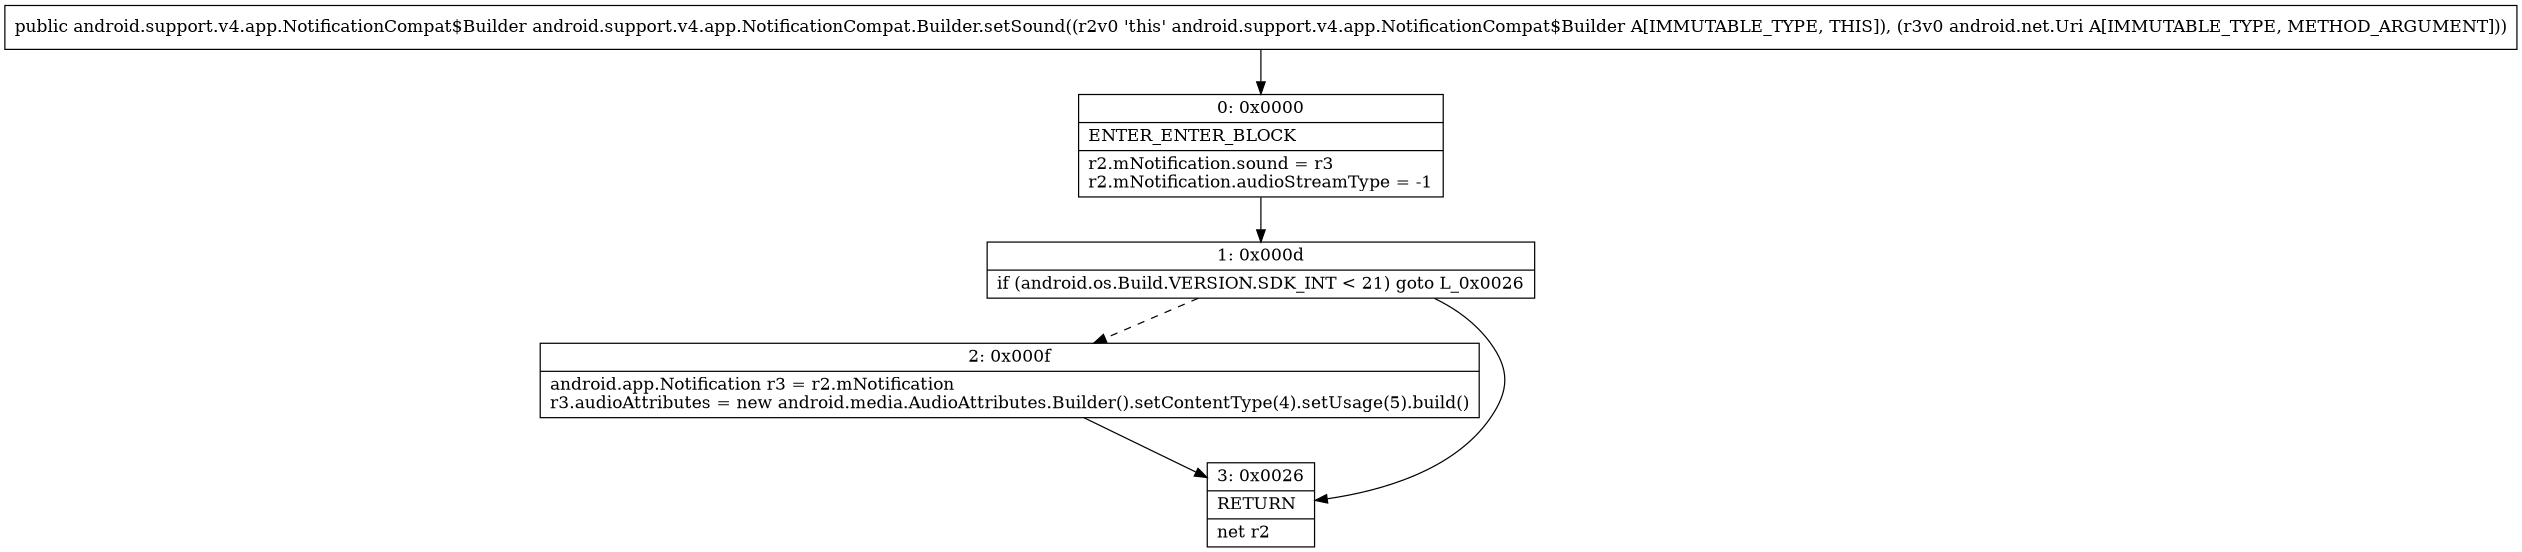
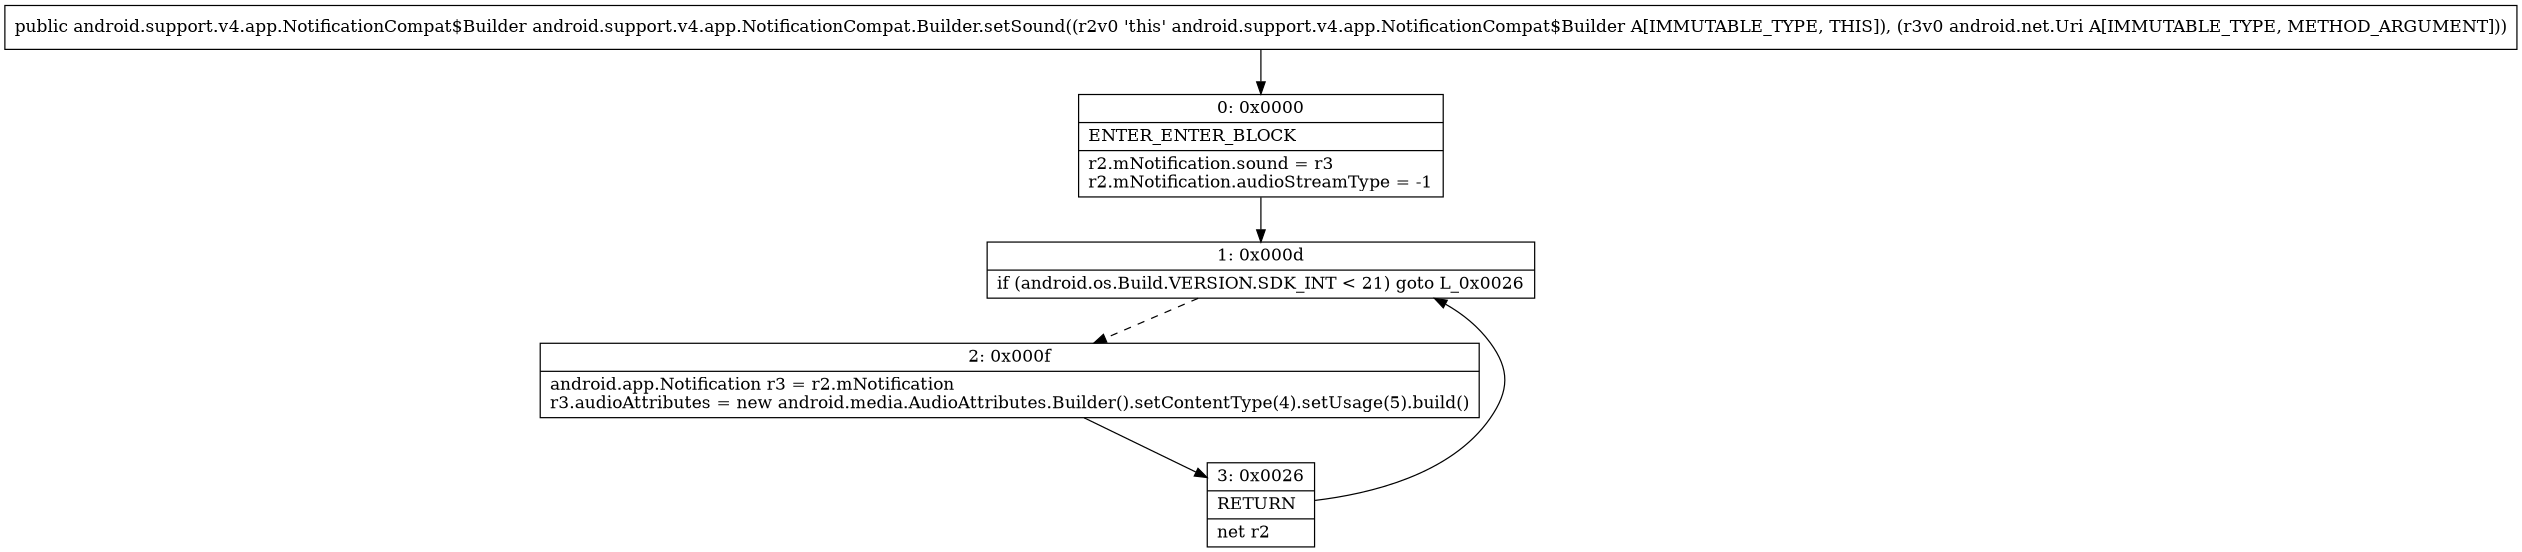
edge "1: 0x000d" -> "3: 0x0026": reversed
